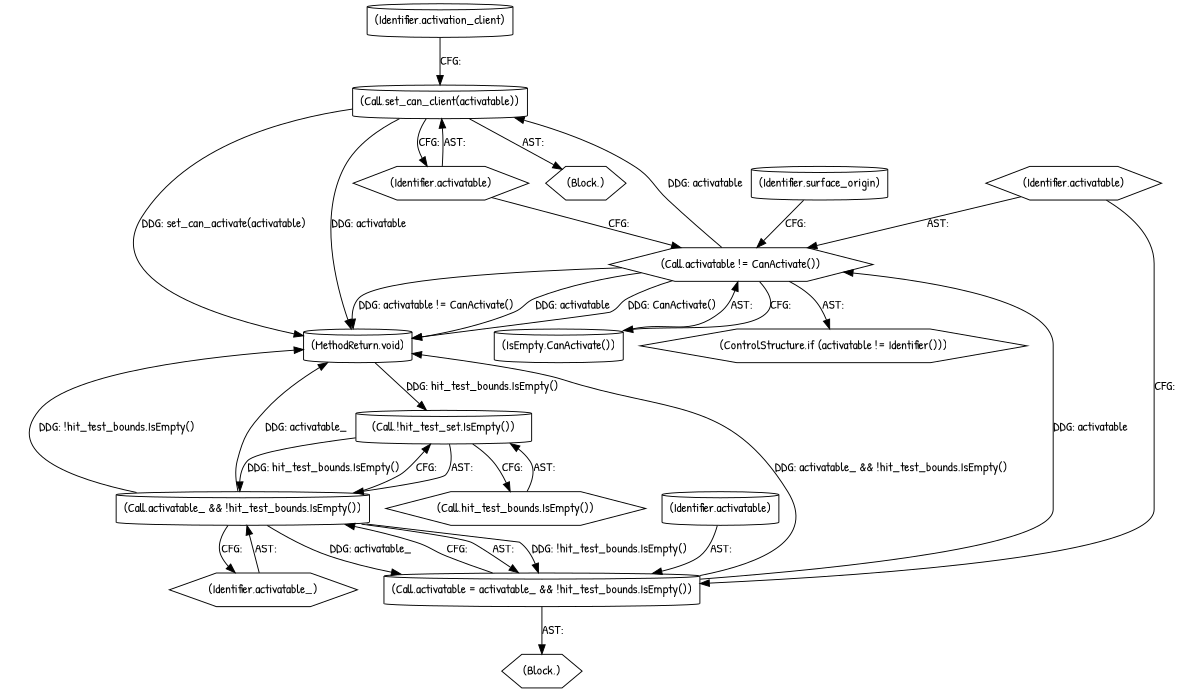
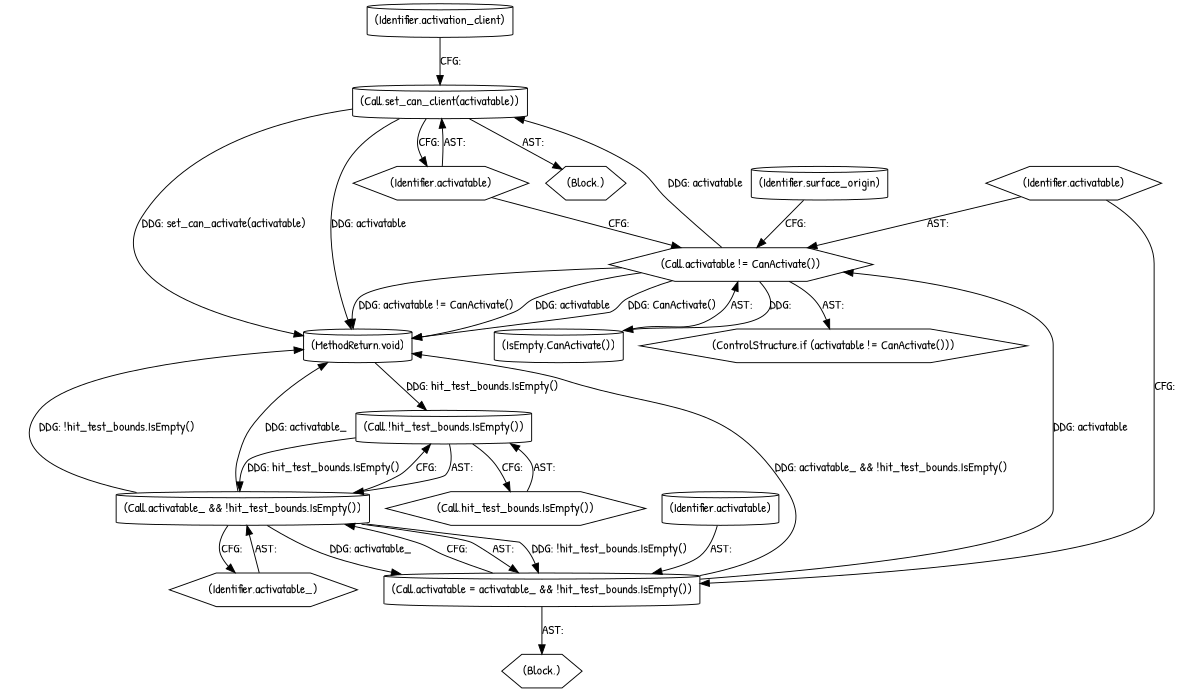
edge "(Call,activatable != CanActivate())" -> "(IsEmpty,CanActivate())": label "CFG: " -> "DDG: "
node "(ControlStructure,if (activatable != Identifier()))": label "(ControlStructure,if (activatable != Identifier()))" -> "(ControlStructure,if (activatable != CanActivate()))"
node "(Call,!hit_test_set.IsEmpty())": label "(Call,!hit_test_set.IsEmpty())" -> "(Call,!hit_test_bounds.IsEmpty())"
